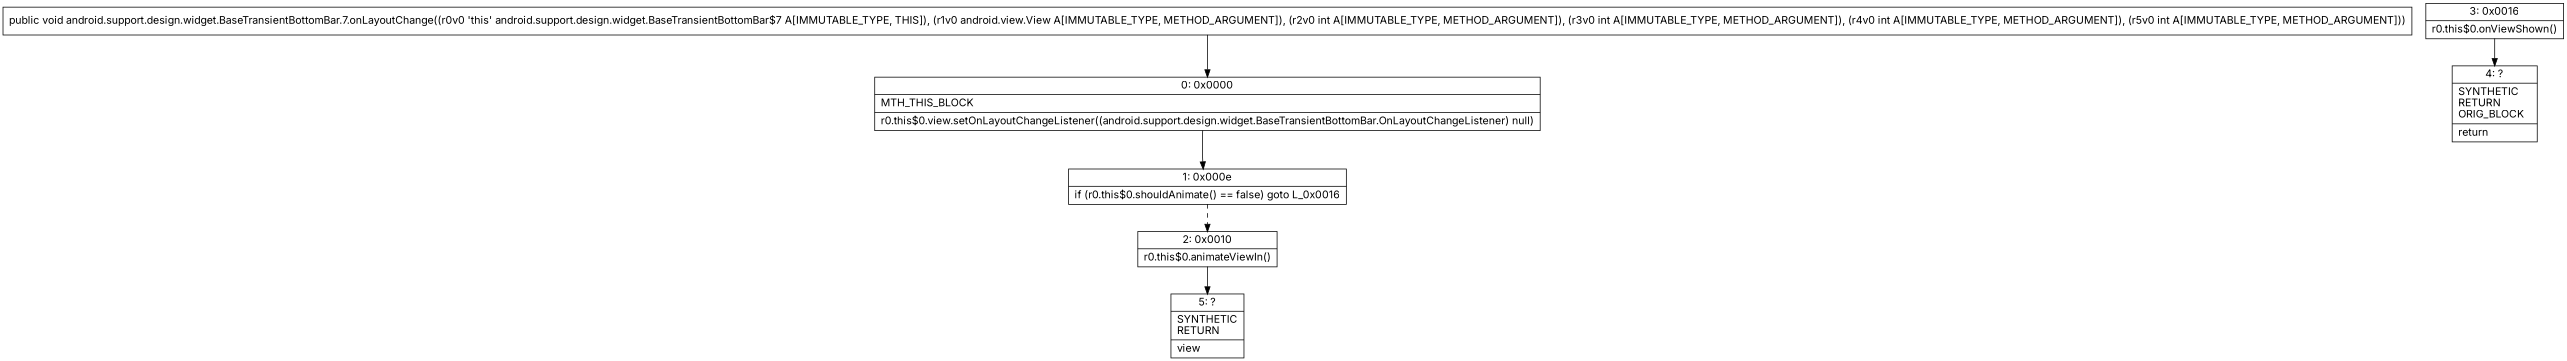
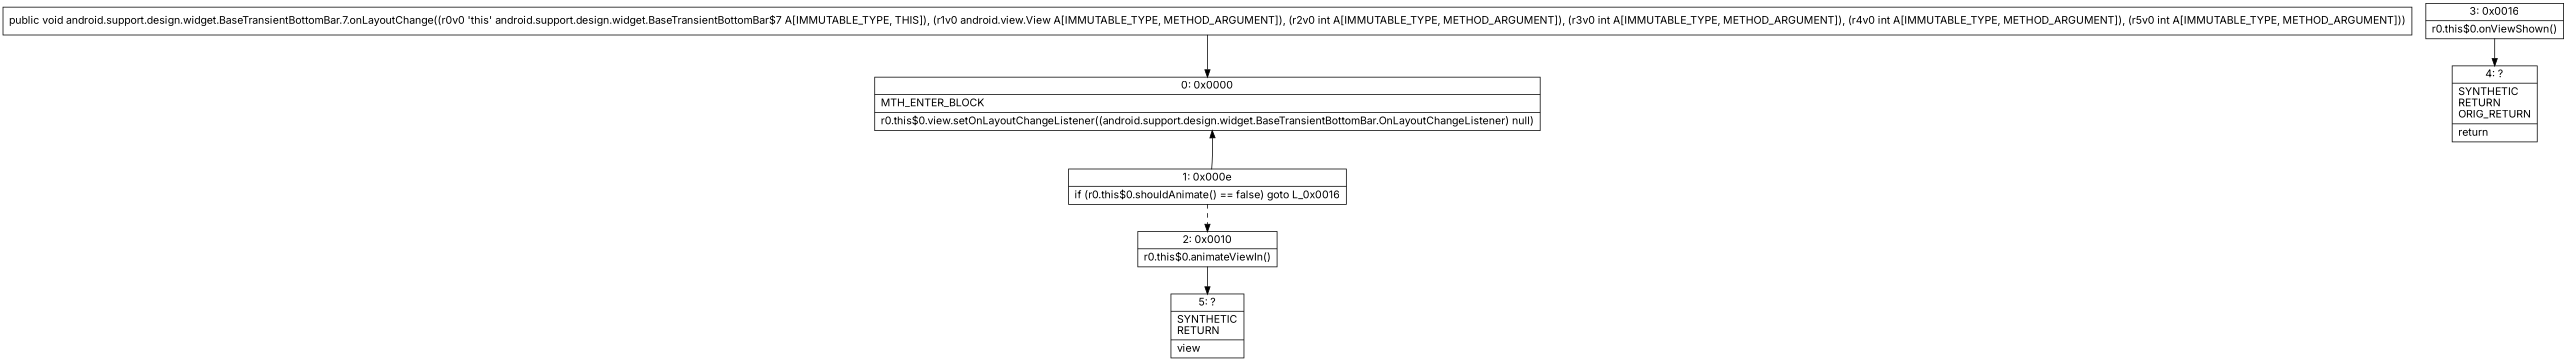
node "0: 0x0000": text "MTH_THIS_BLOCK" -> "MTH_ENTER_BLOCK"
node "4: ?": text "ORIG_BLOCK" -> "ORIG_RETURN"
edge "0: 0x0000" -> "1: 0x000e": reversed
